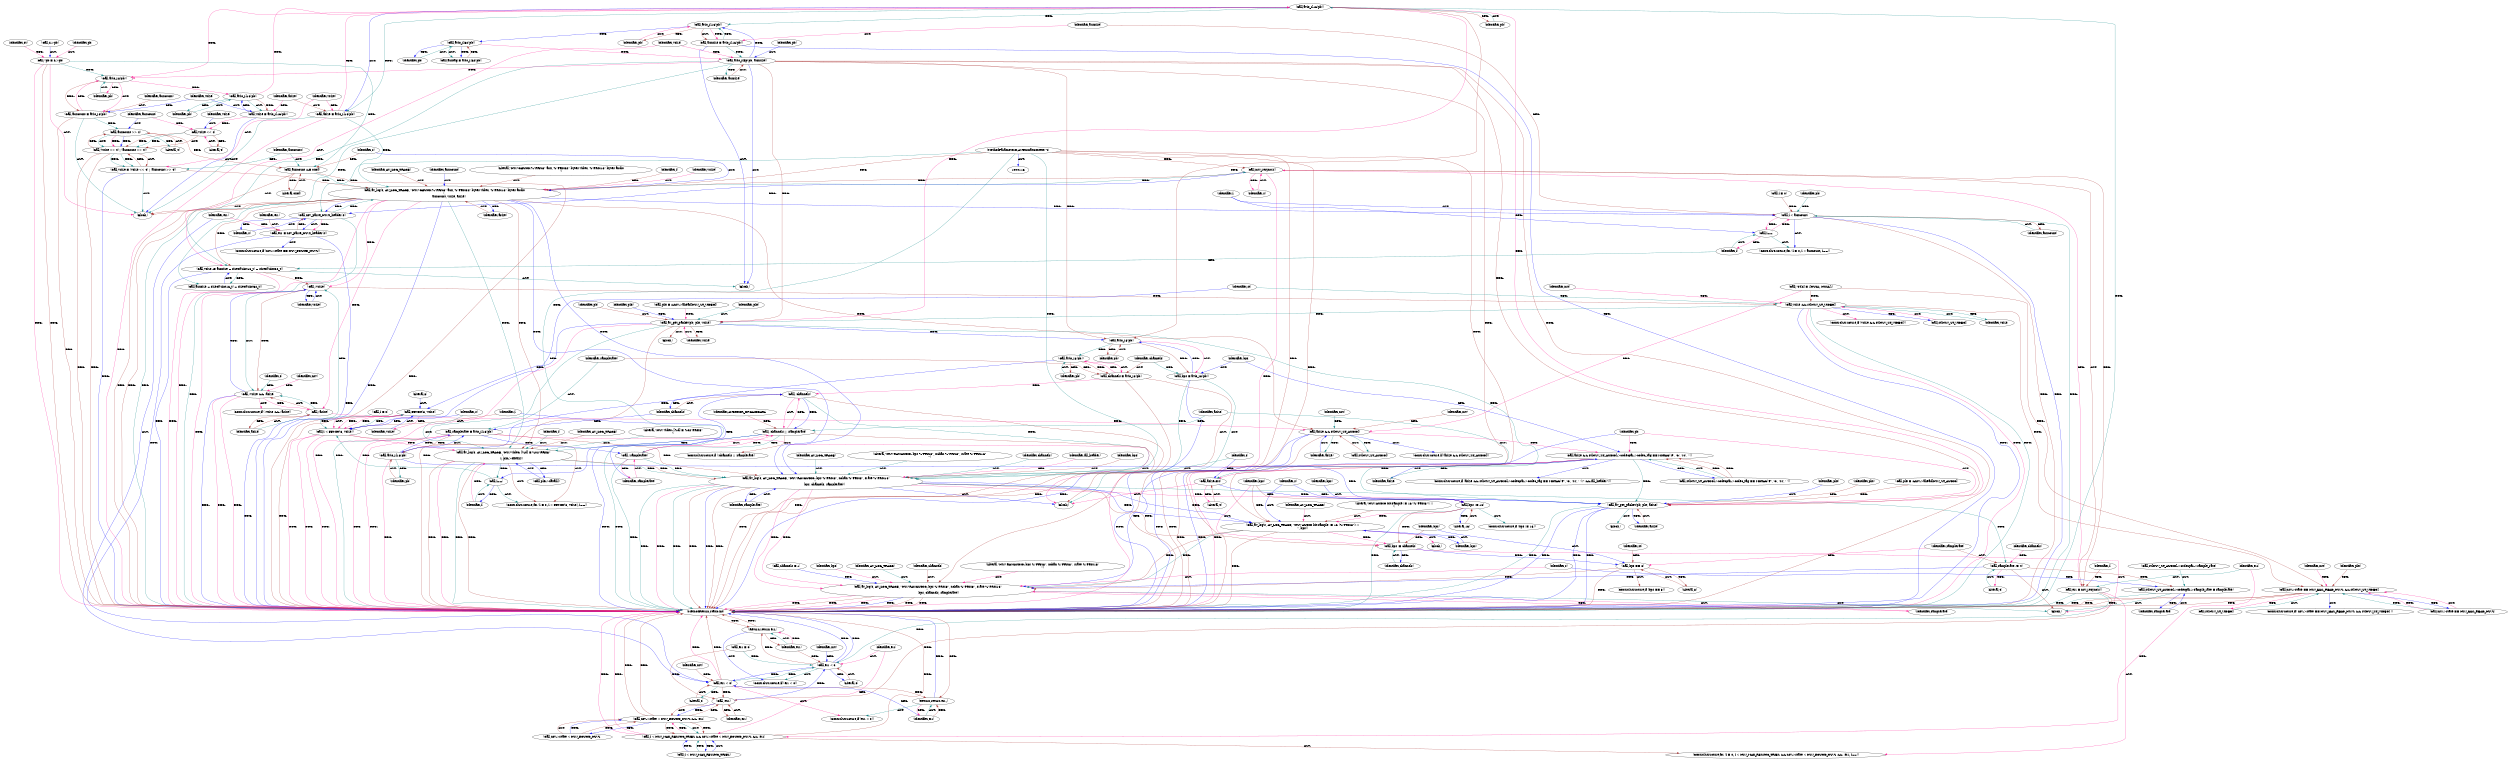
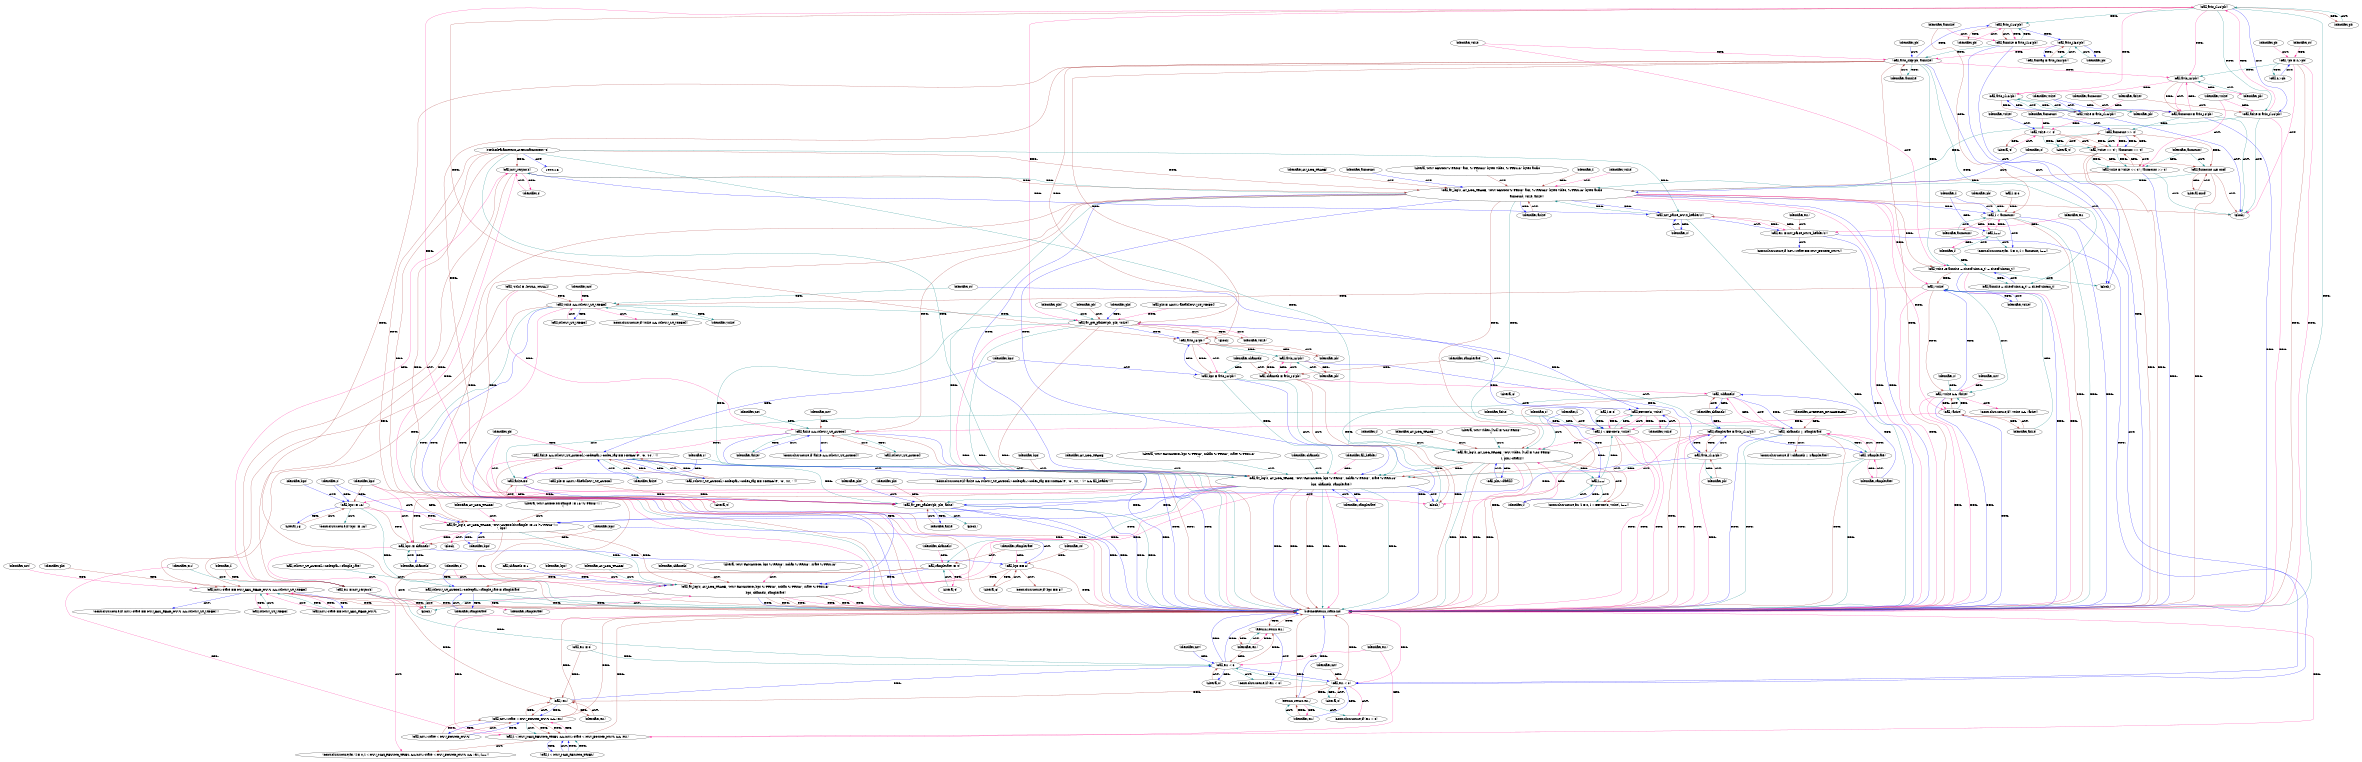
edge "(Call,*pb = s->pb)" -> "(Call,auxcount &= 0x0f)": now "(Call,*pb = s->pb)" -> "(Call,s->pb)"
edge "(Call,auxcount = avio_r8(pb))" -> "(MethodReturn,static int)": color brown -> blue
